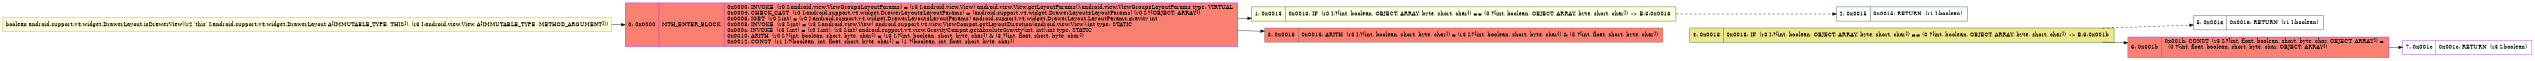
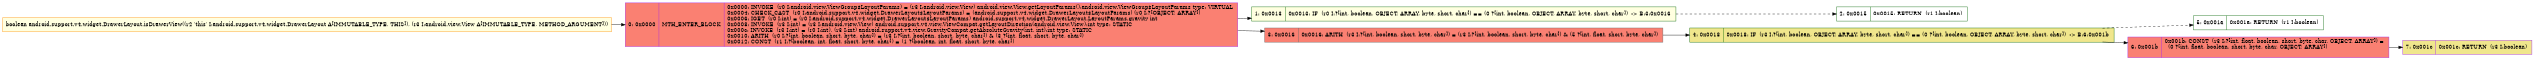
edge "3: 0x0016" -> "4: 0x0018": added
node "7: 0x001c": fillcolor white -> khaki
